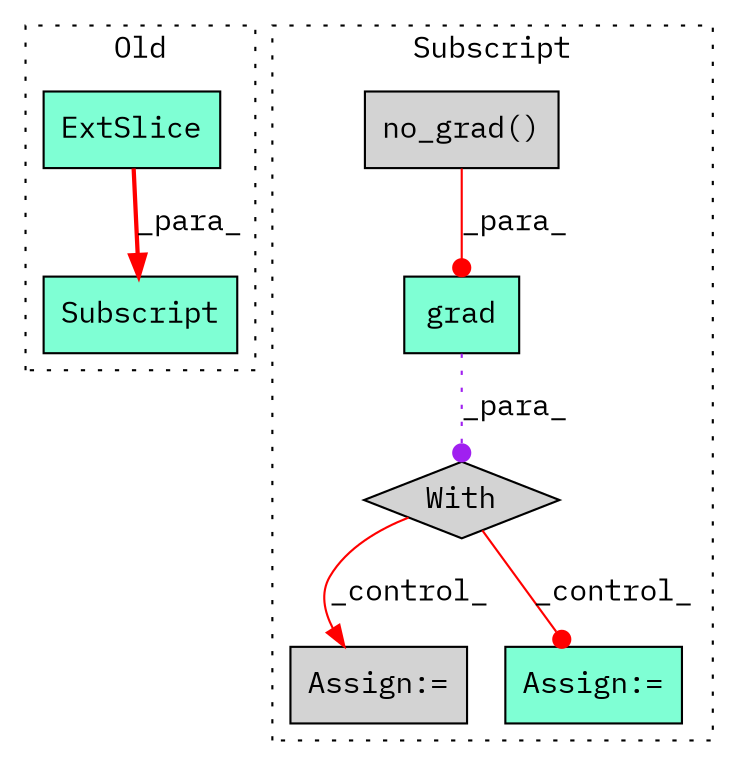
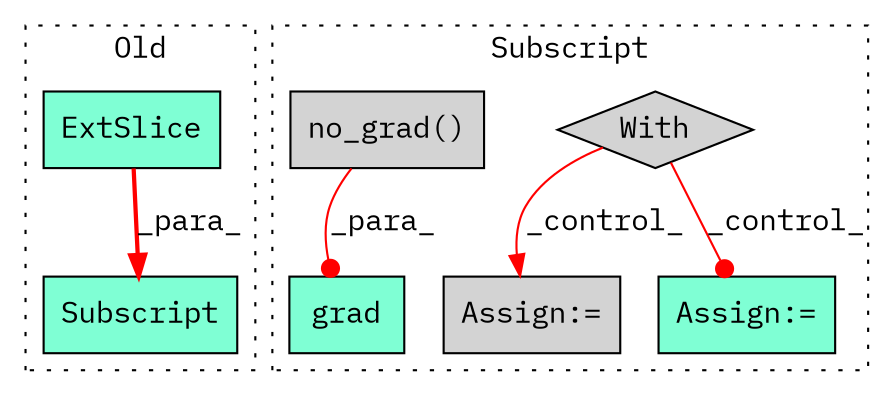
edge "grad" -> "With": removed, label "_para_"
